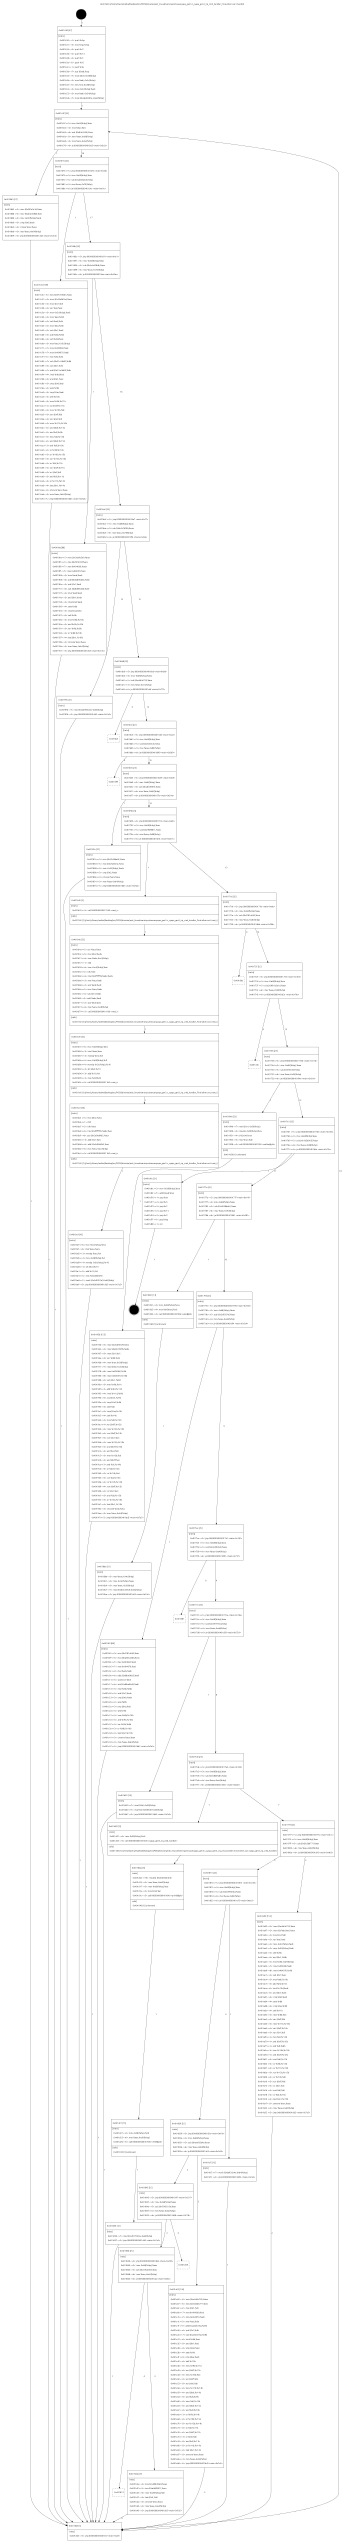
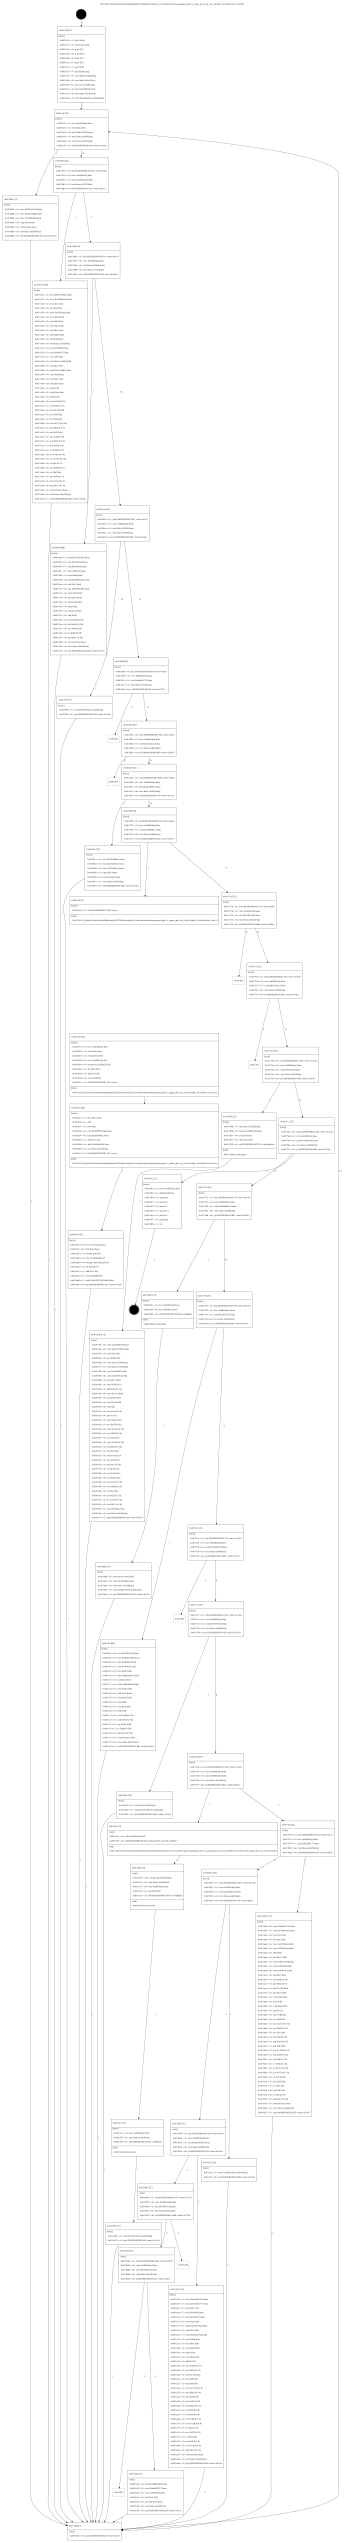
node "0x401b4a [52]": removed
